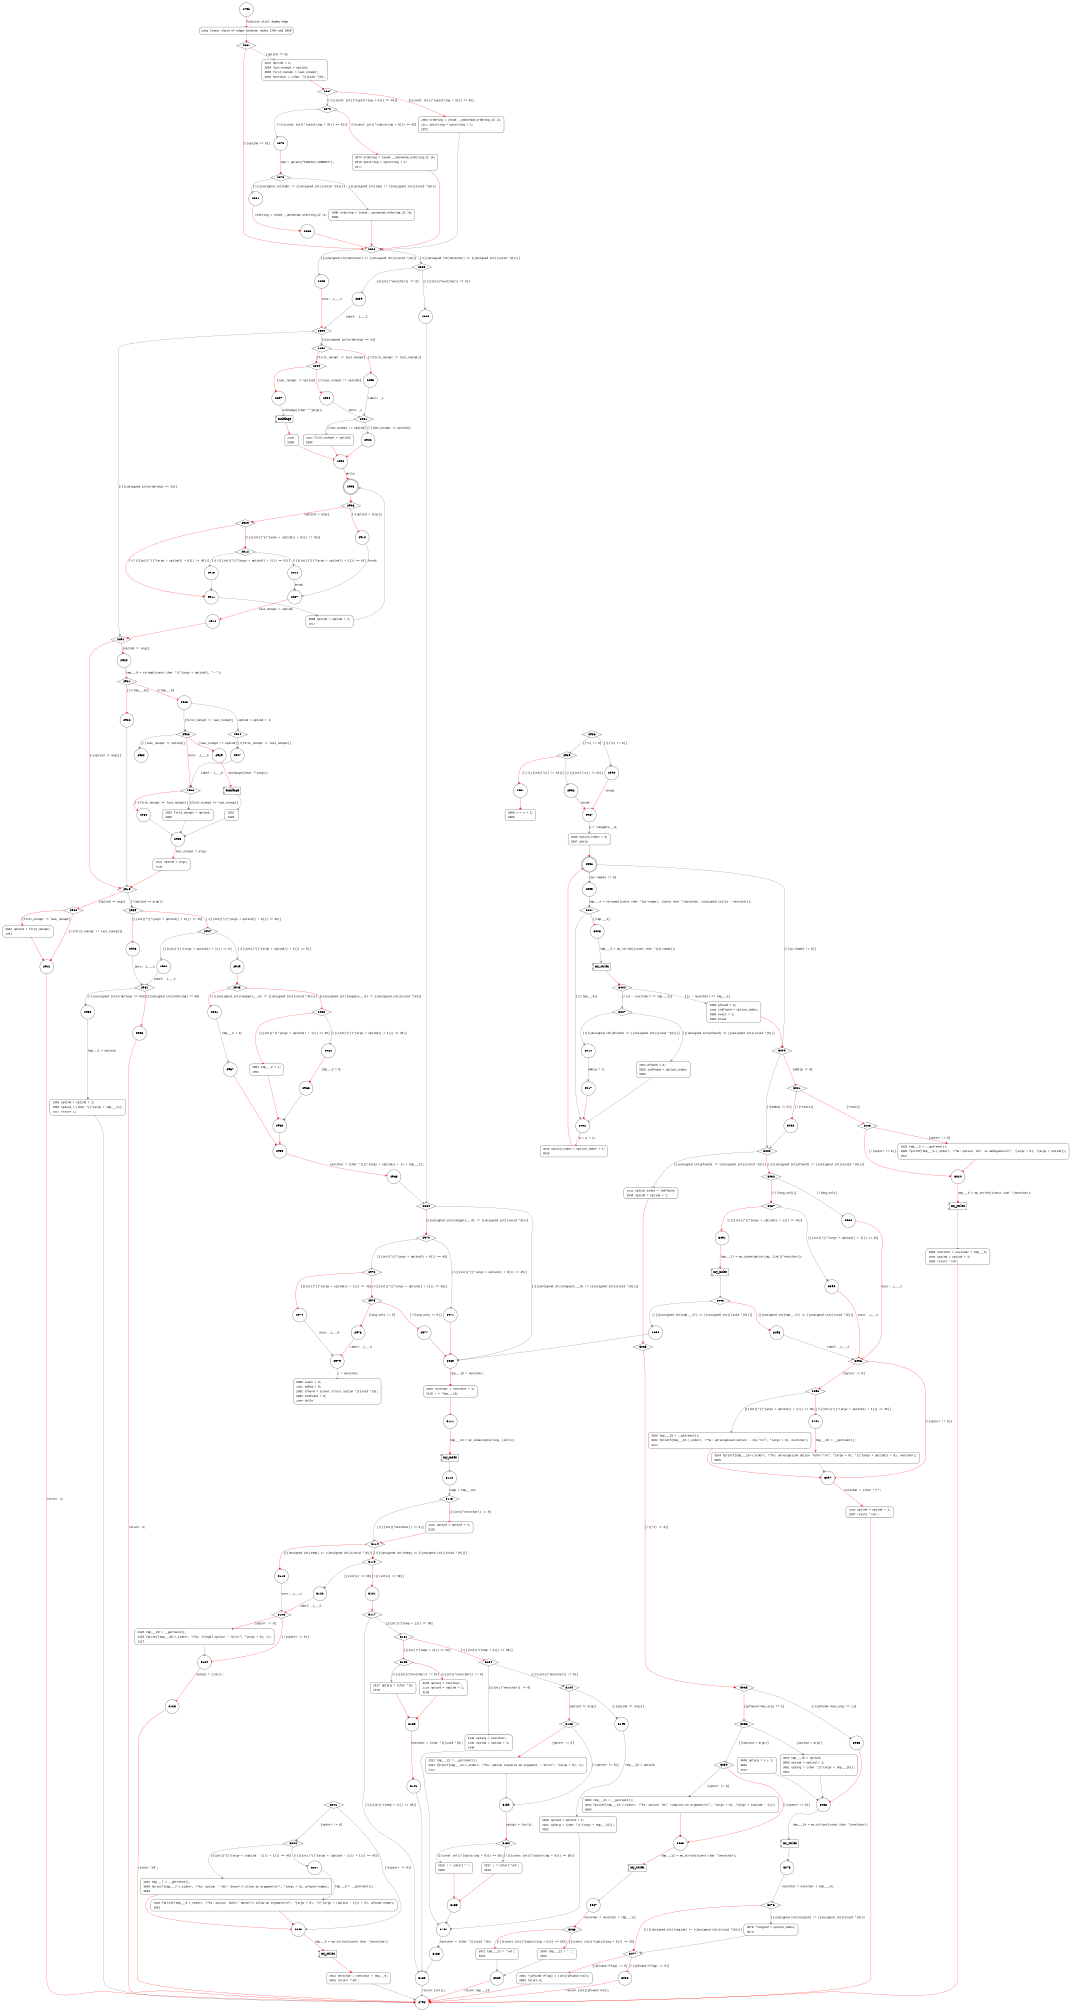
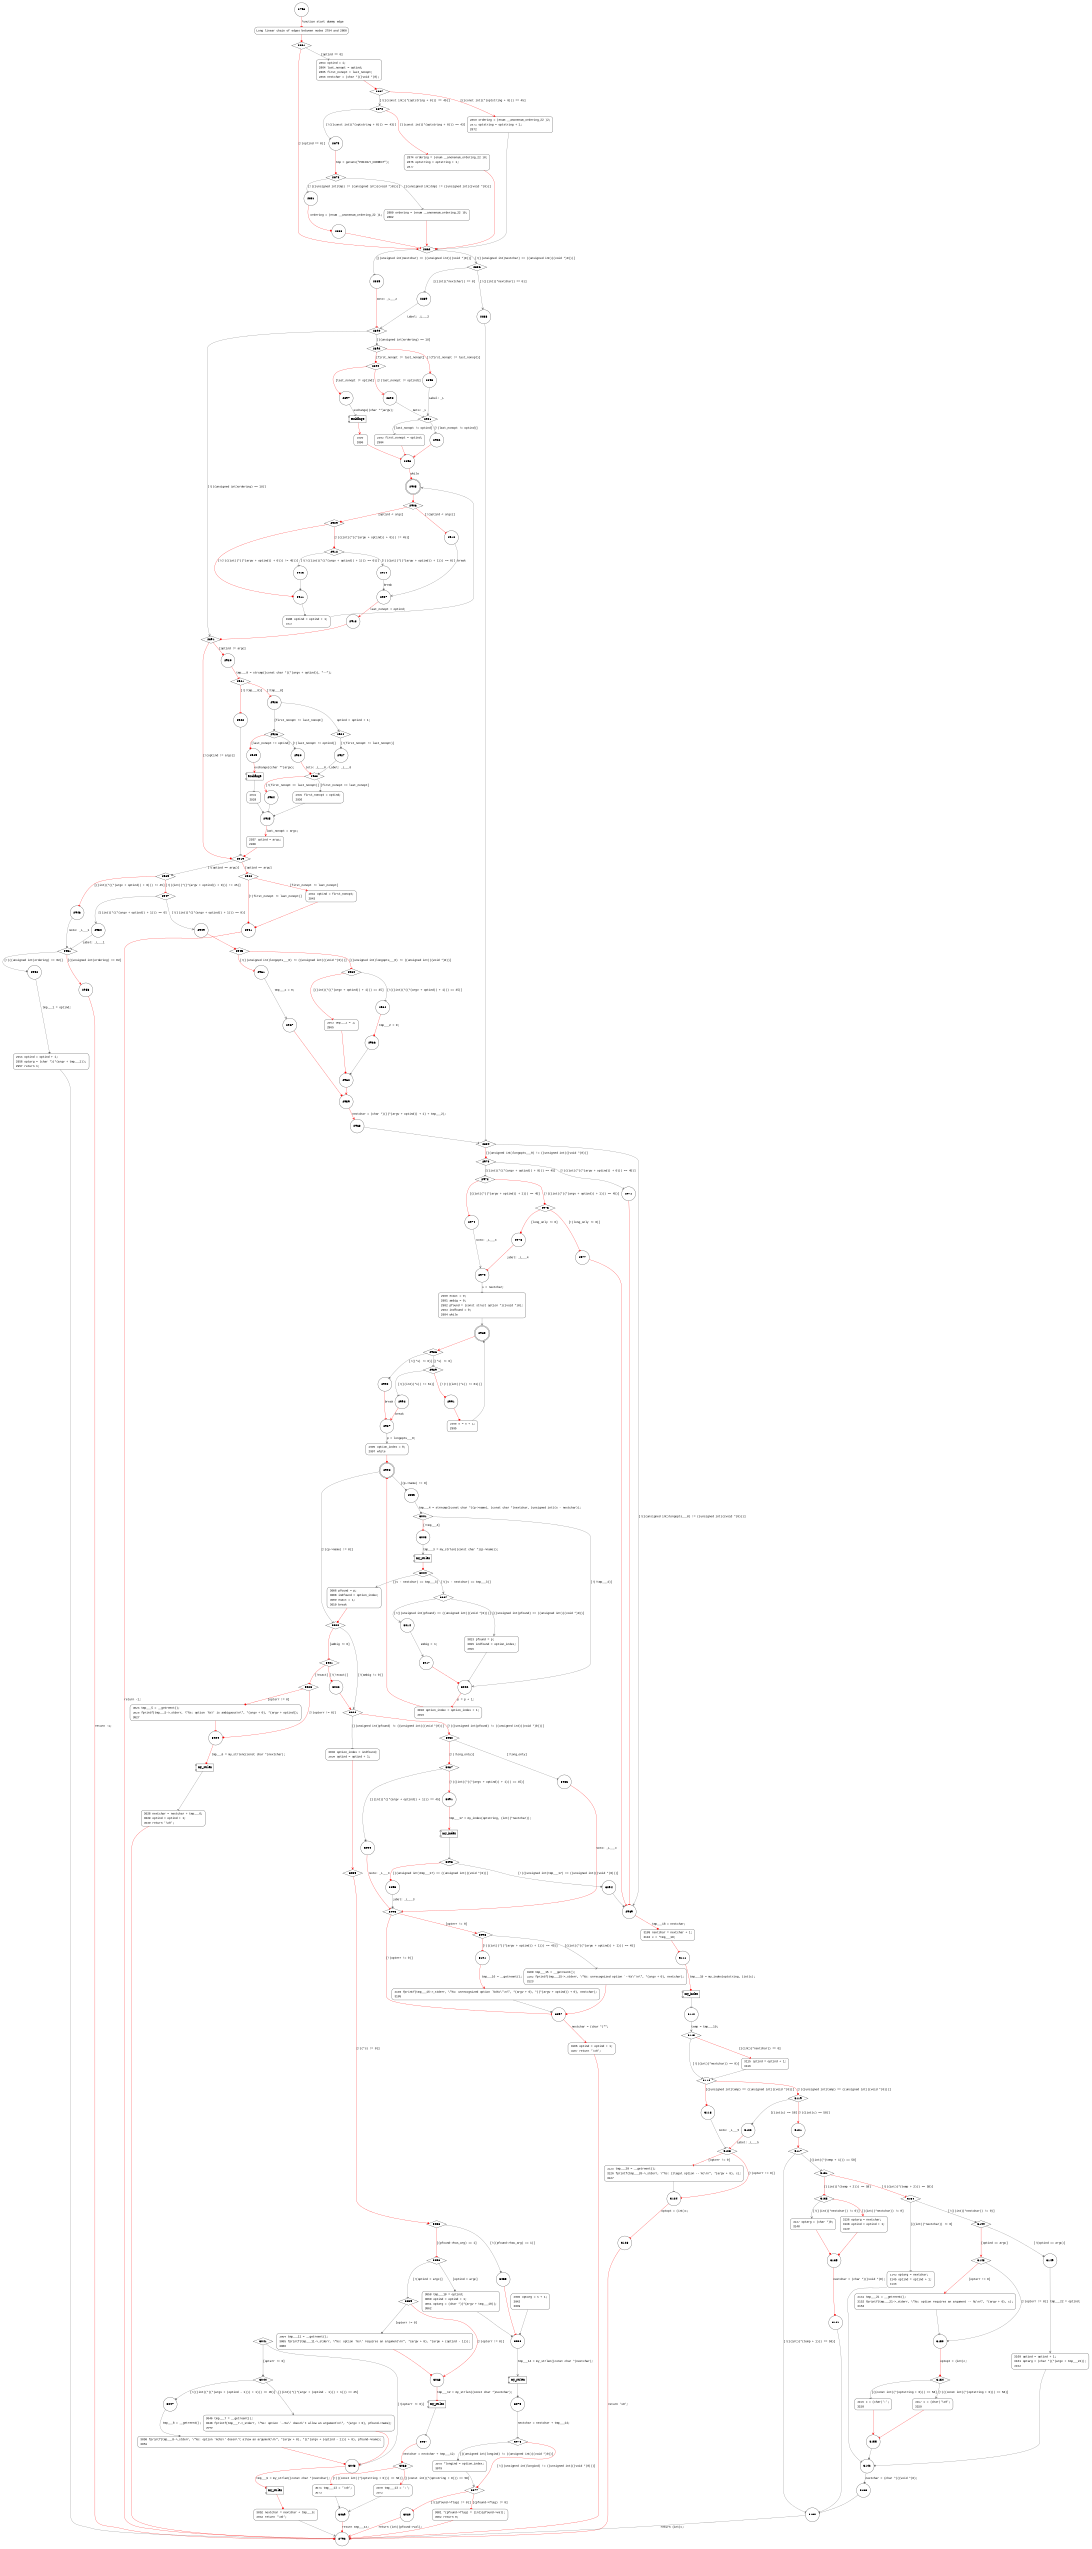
edge "2926" -> "2933": now "2930" -> "2933"
edge "3022" -> "3020": color gray40 -> red
node "2985": added
edge "3115" -> "3114": color red -> gray40
